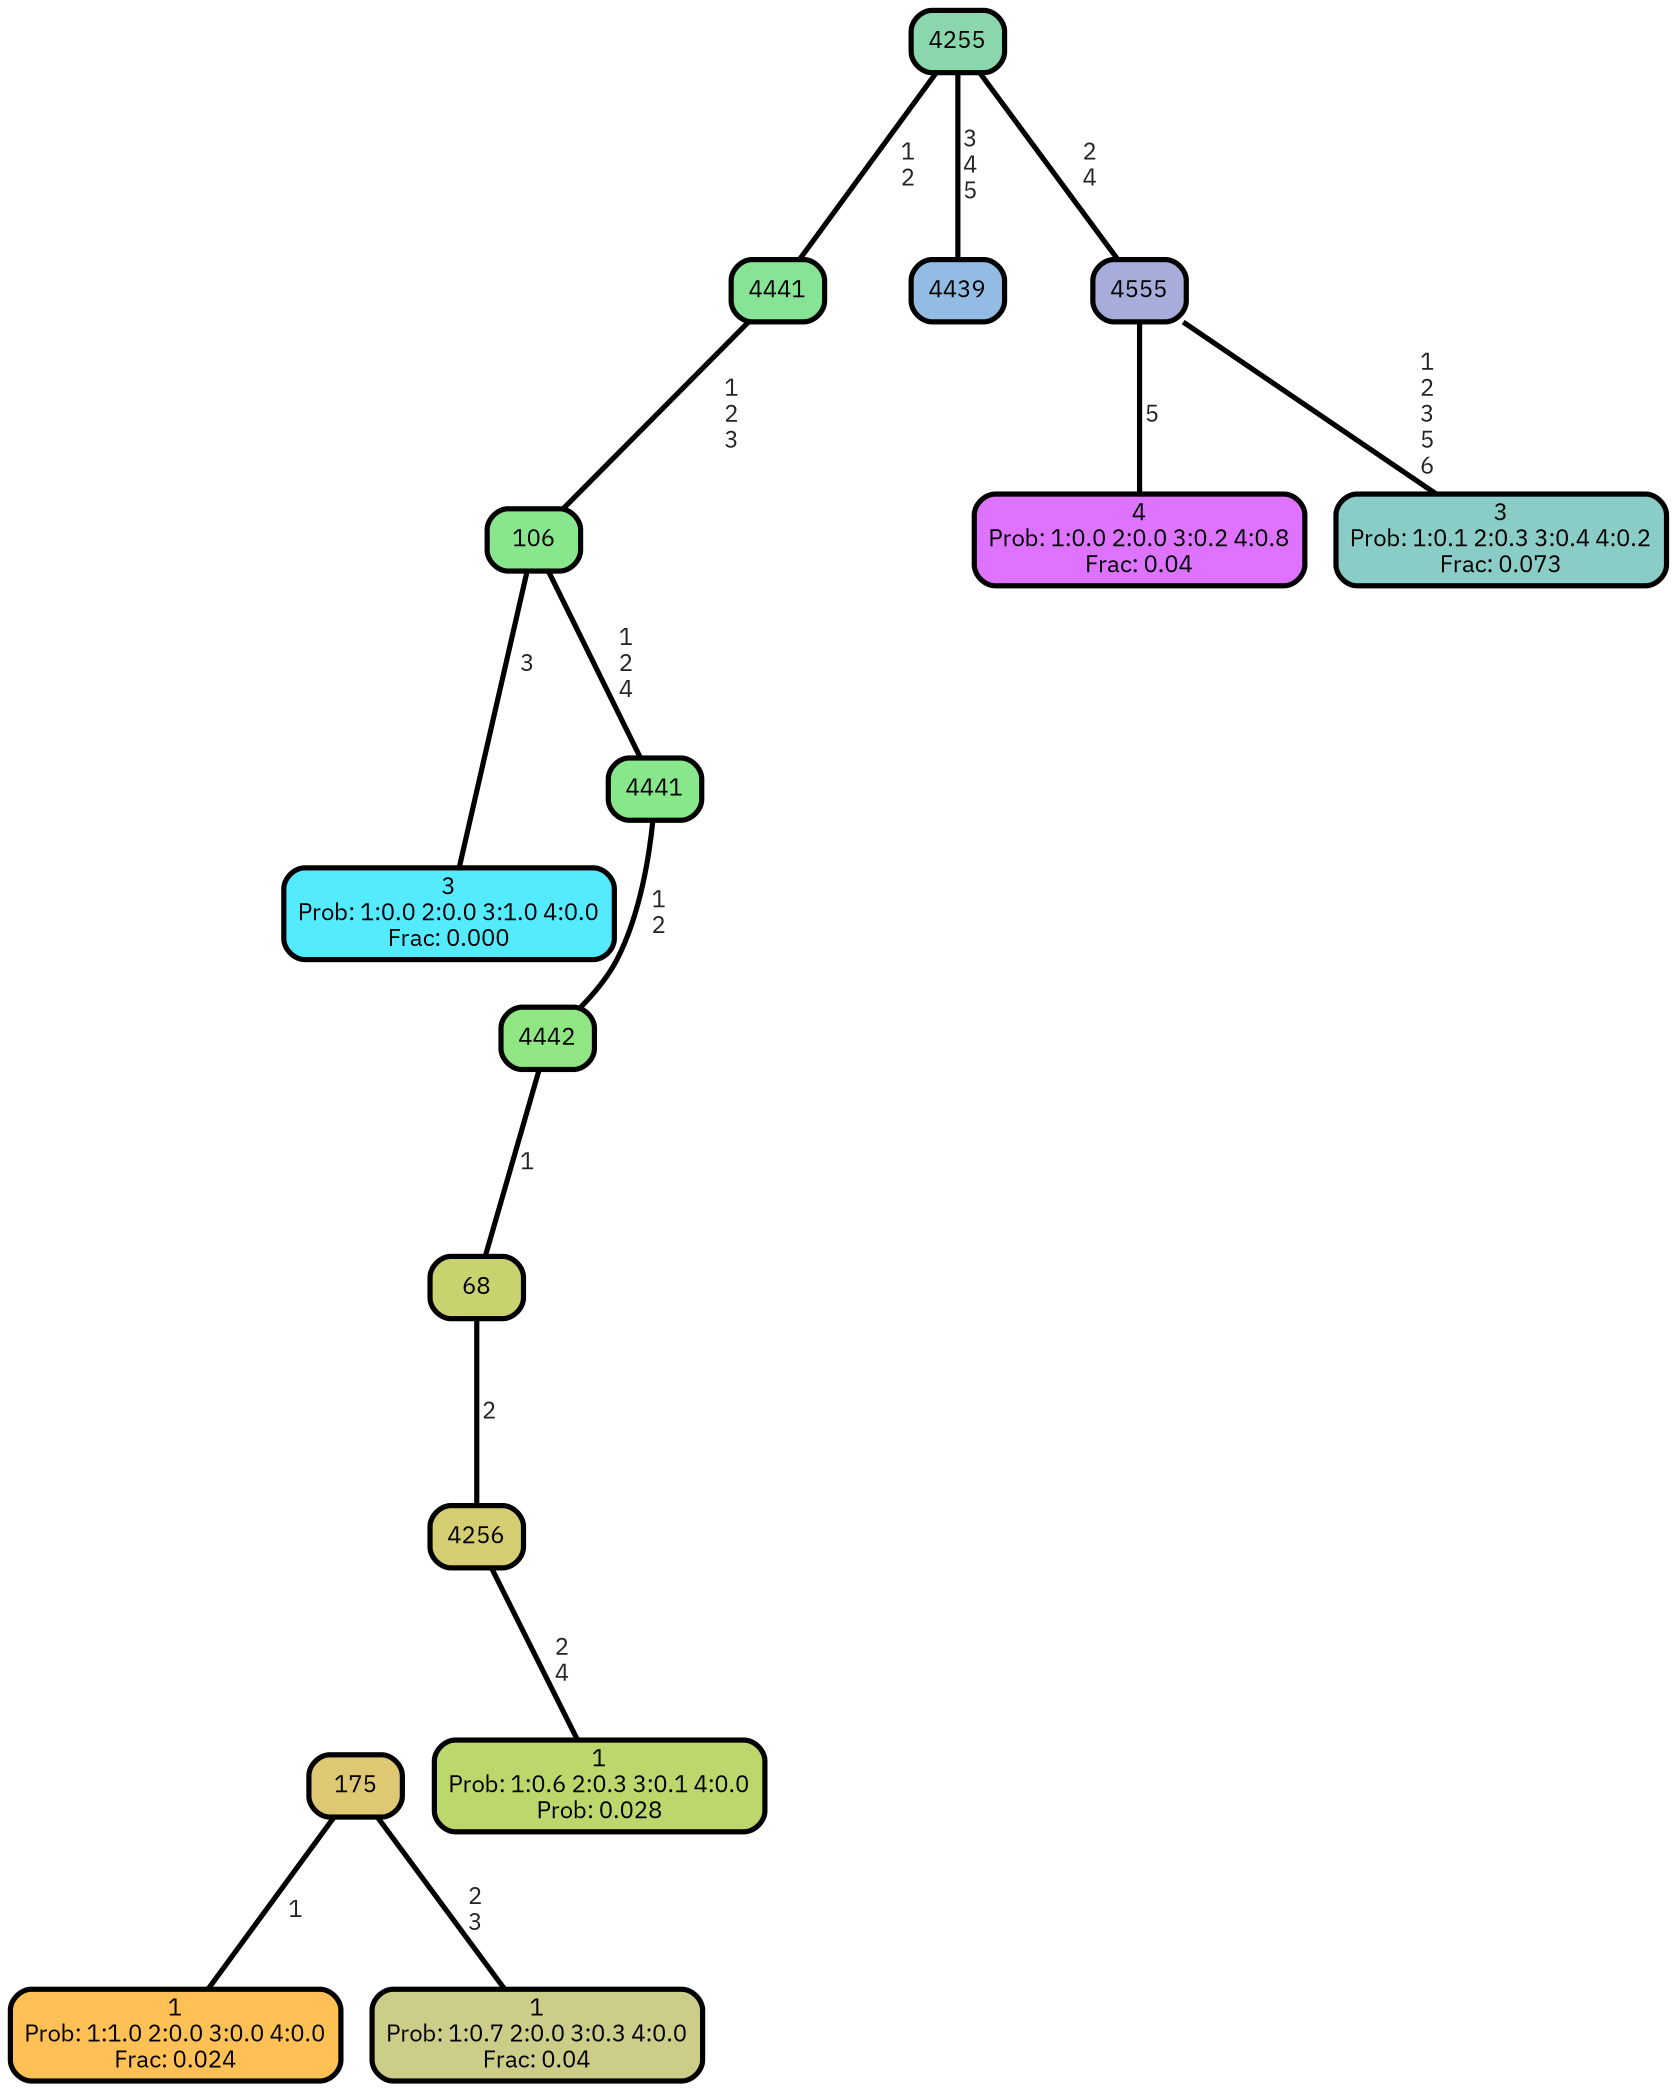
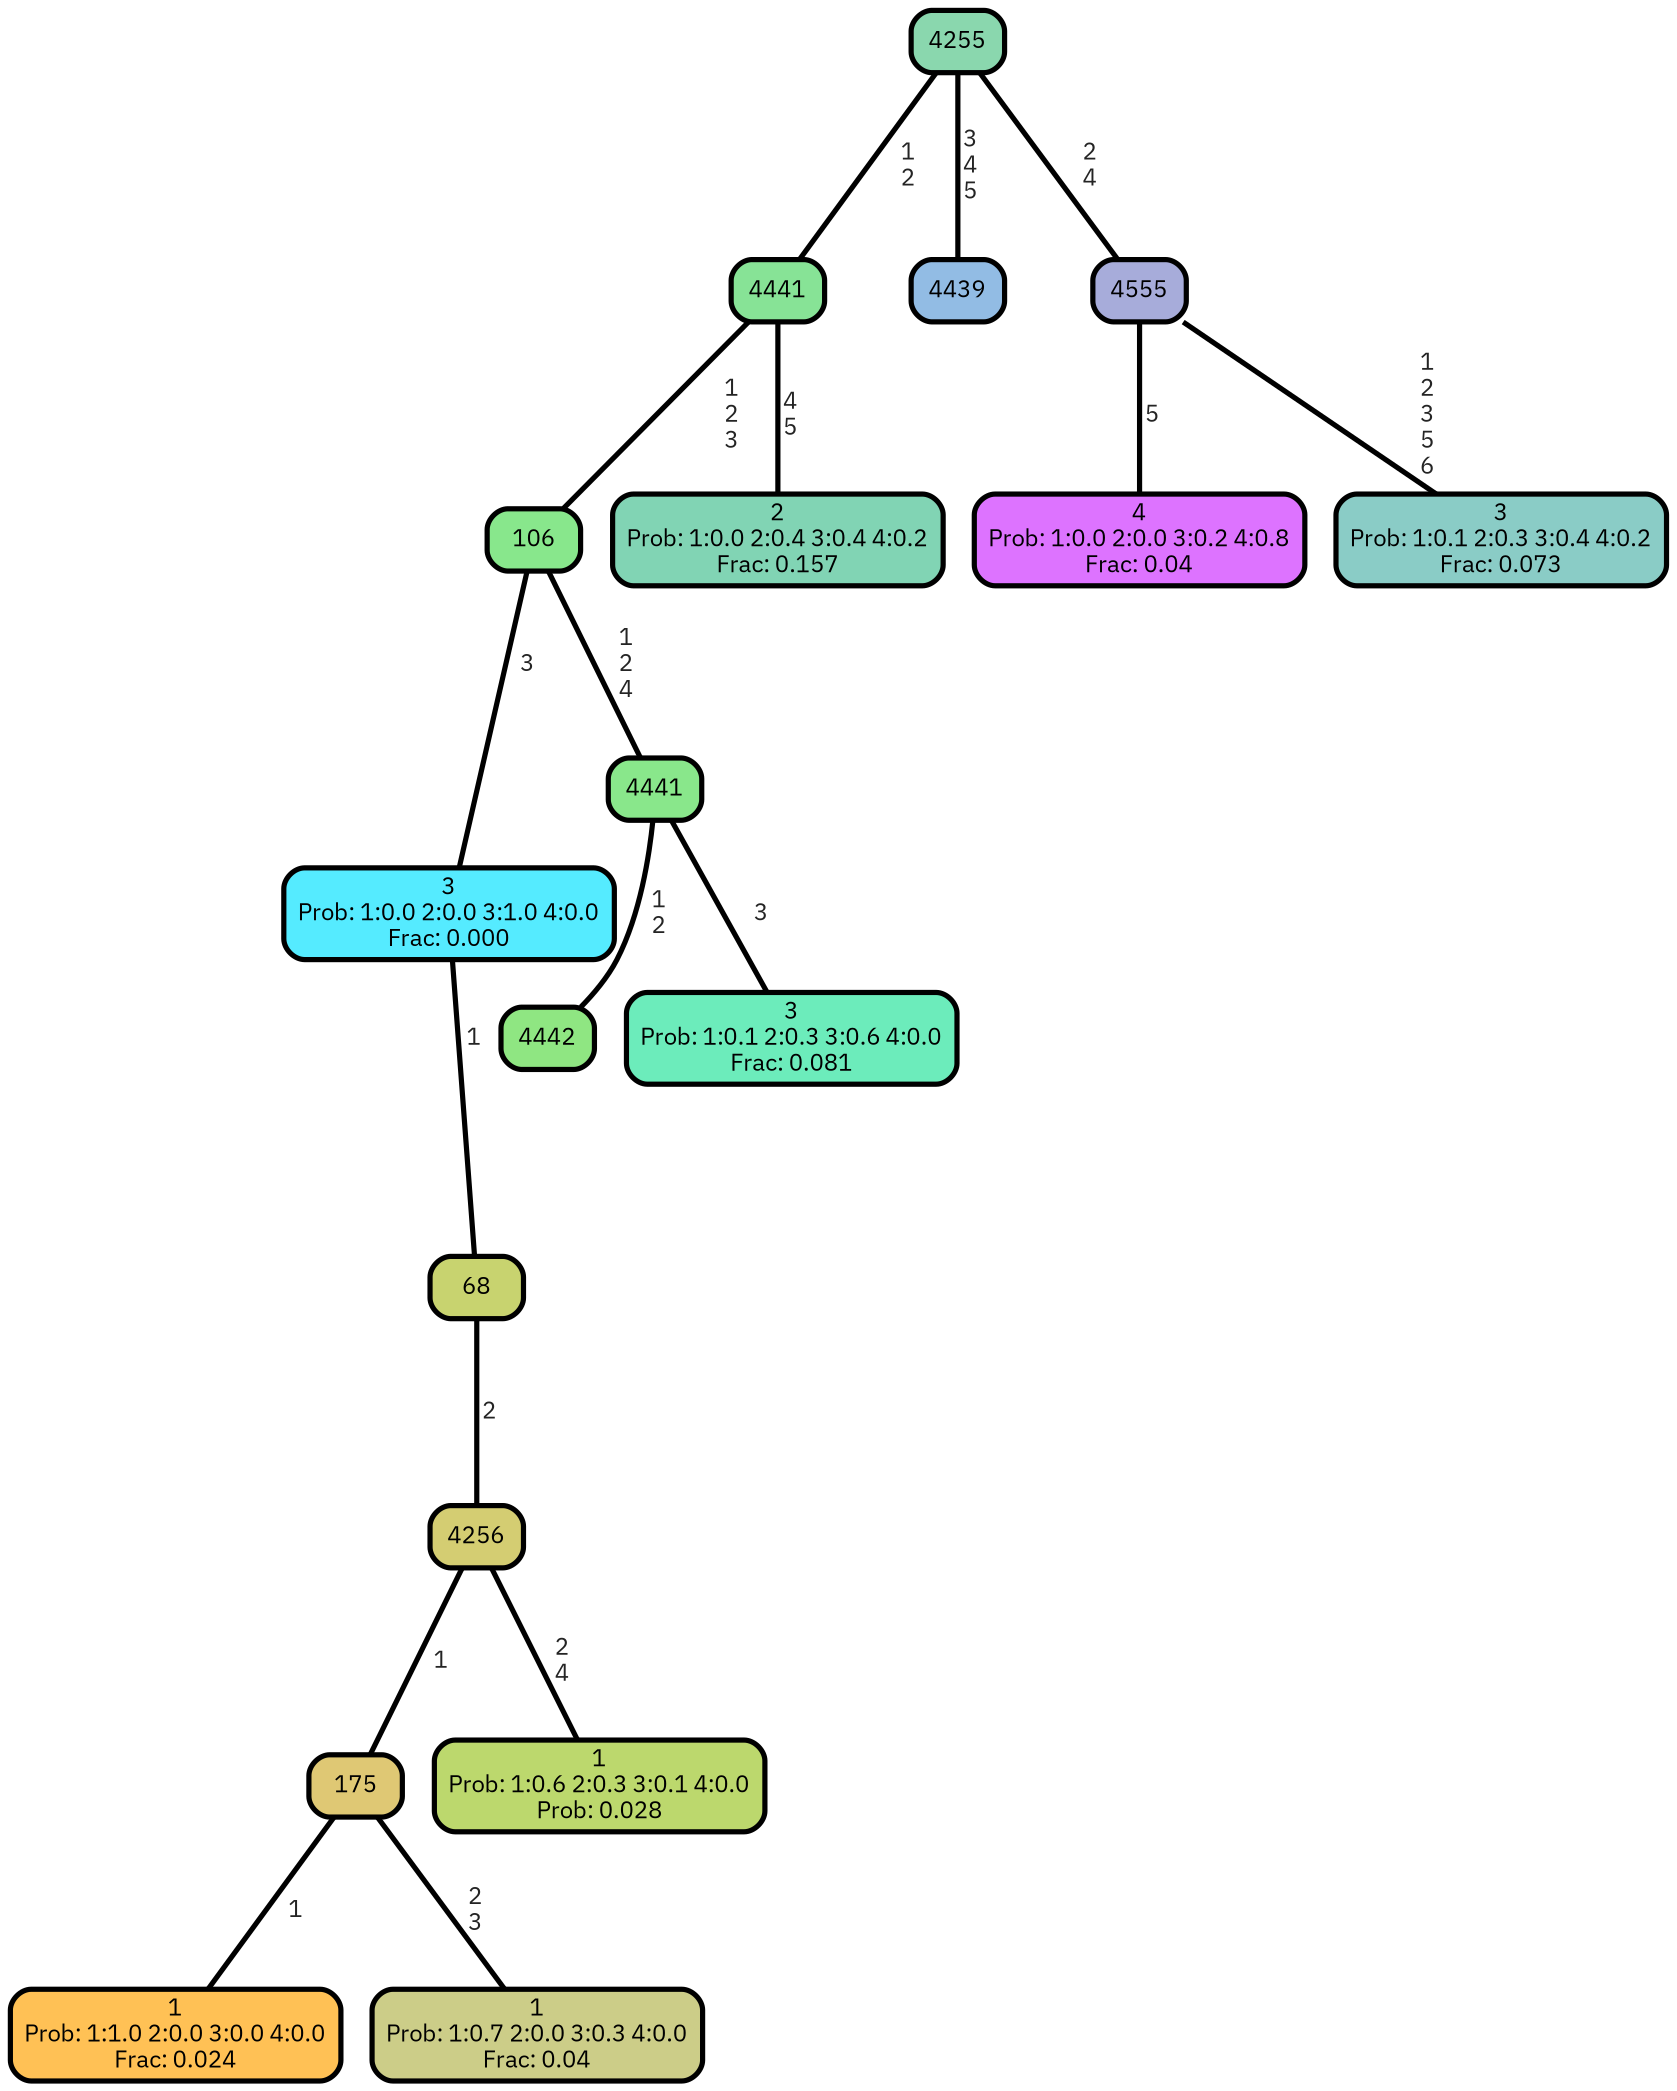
node "2 Prob: 1:0.0 2:0.4 3:0.4 4:0.2 Frac: 0.157": added
node "3 Prob: 1:0.1 2:0.3 3:0.6 4:0.0 Frac: 0.081": added
edge "4442" -- "68": now "3 Prob: 1:0.0 2:0.0 3:1.0 4:0.0 Frac: 0.000" -- "68"
edge "4256" -- "175": added, label "1"
